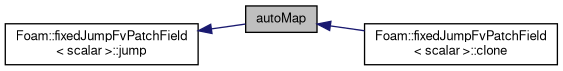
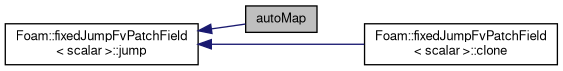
edge "Foam::fixedJumpFvPatchField < scalar >::clone" -> "autoMap": now "Foam::fixedJumpFvPatchField < scalar >::clone" -> "Foam::fixedJumpFvPatchField < scalar >::jump"
